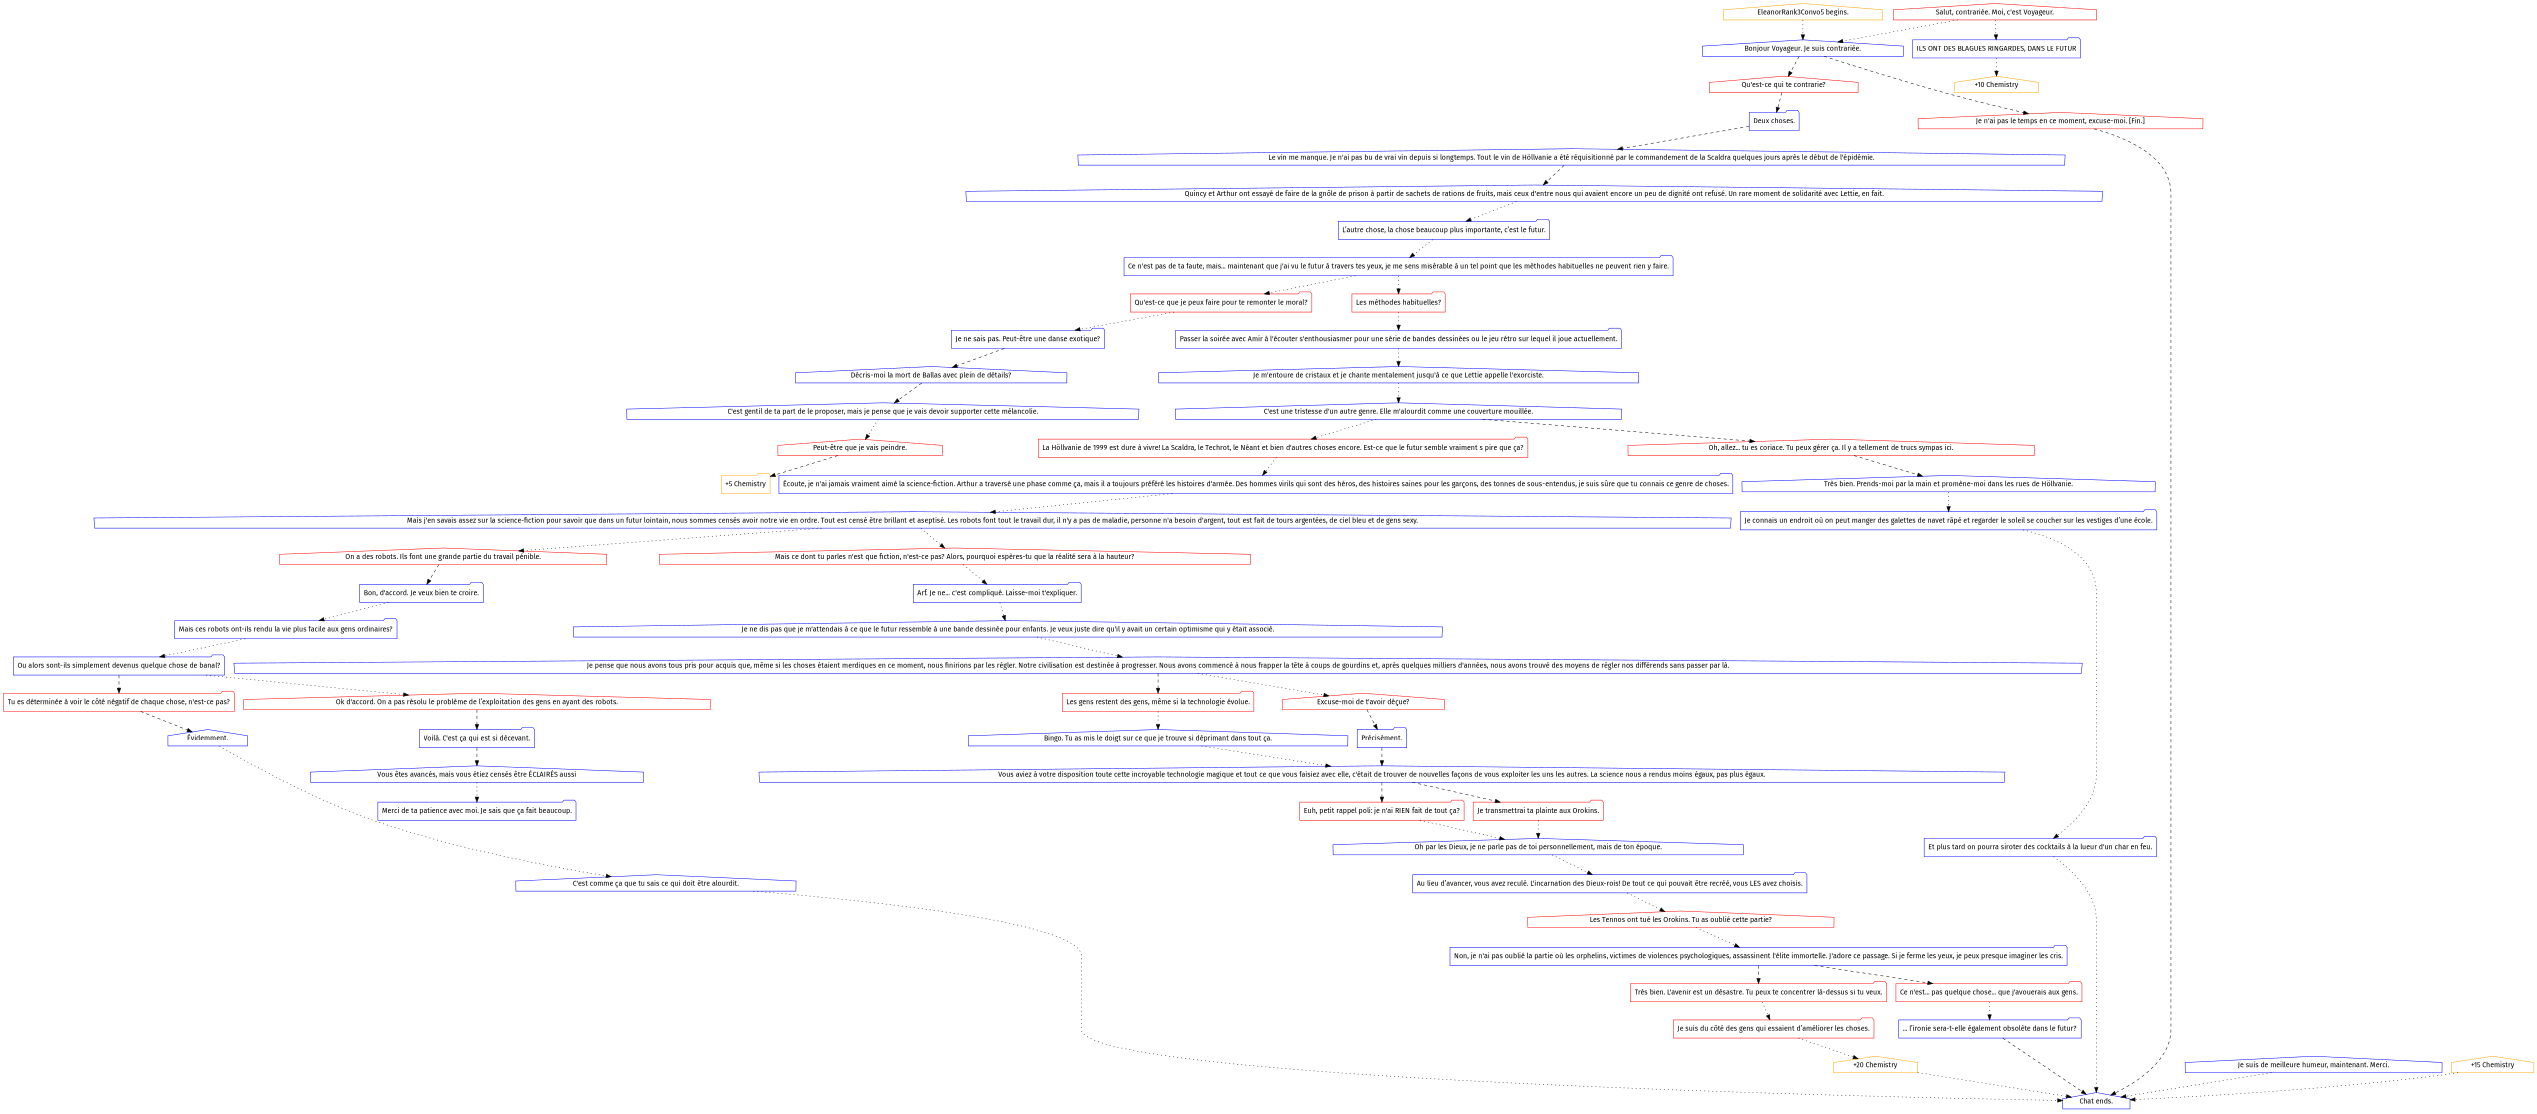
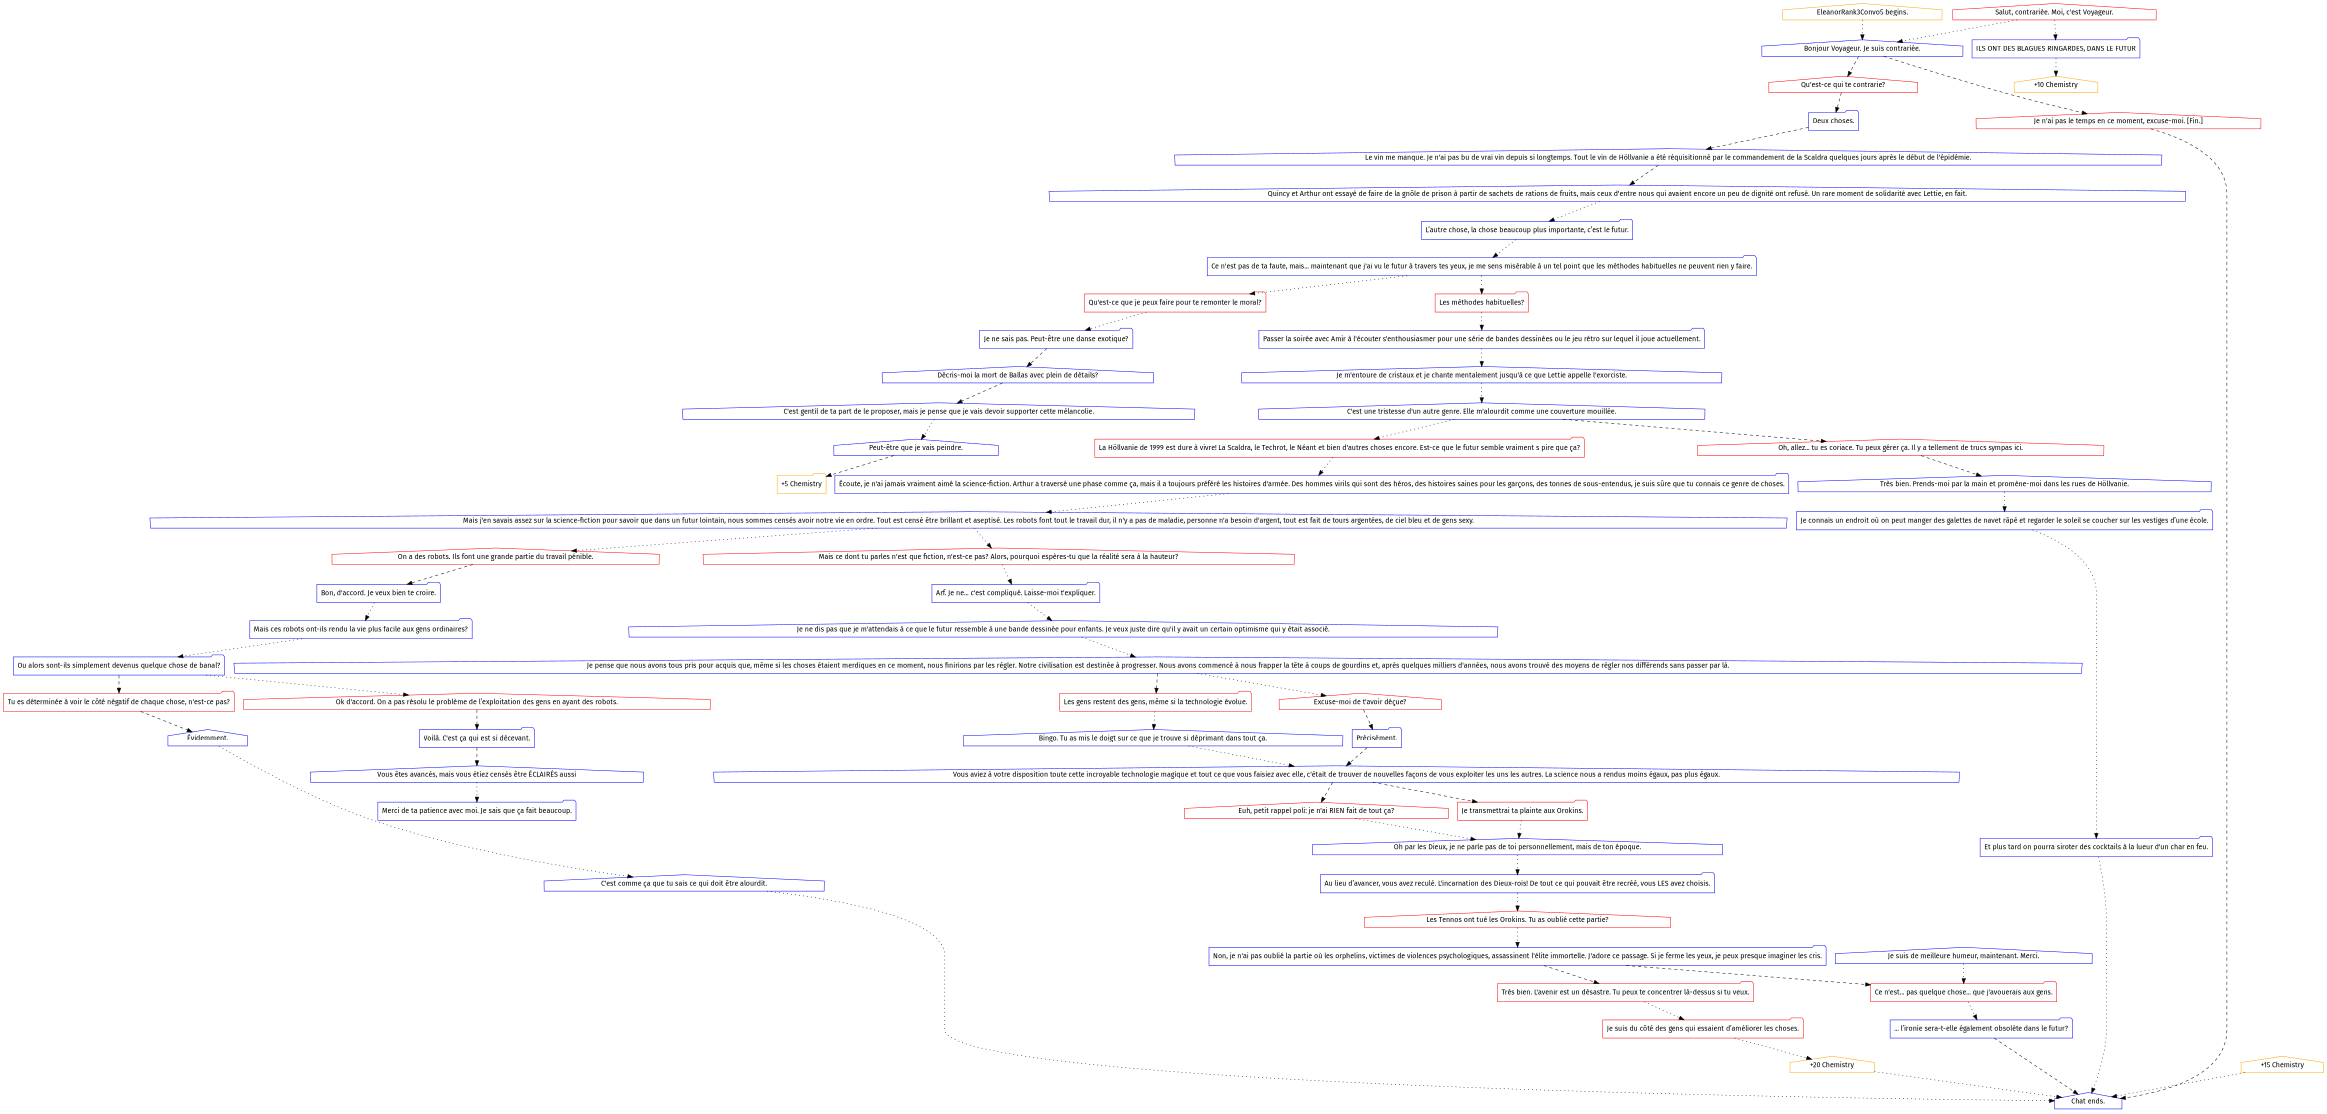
node "Peut-être que je vais peindre.": color red -> blue
node "Euh, petit rappel poli: je n'ai RIEN fait de tout ça?": shape folder -> house
edge "Je suis de meilleure humeur, maintenant. Merci." -> "Chat ends.": now "Je suis de meilleure humeur, maintenant. Merci." -> "Ce n'est... pas quelque chose... que j'avouerais aux gens."
